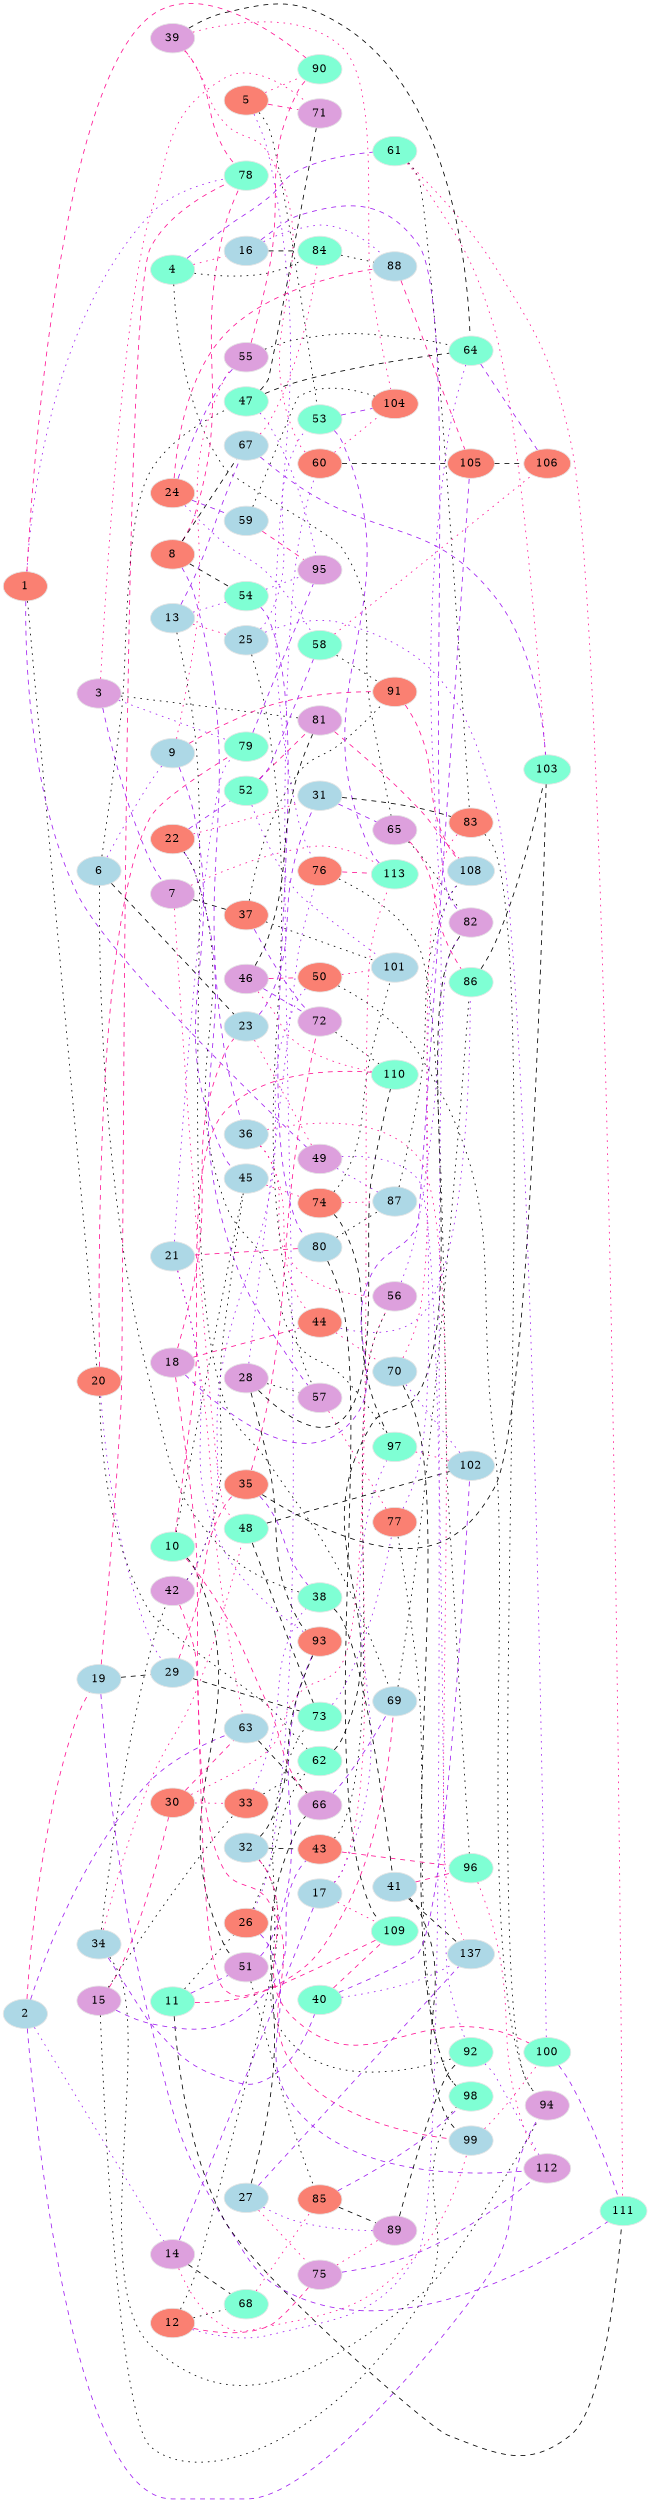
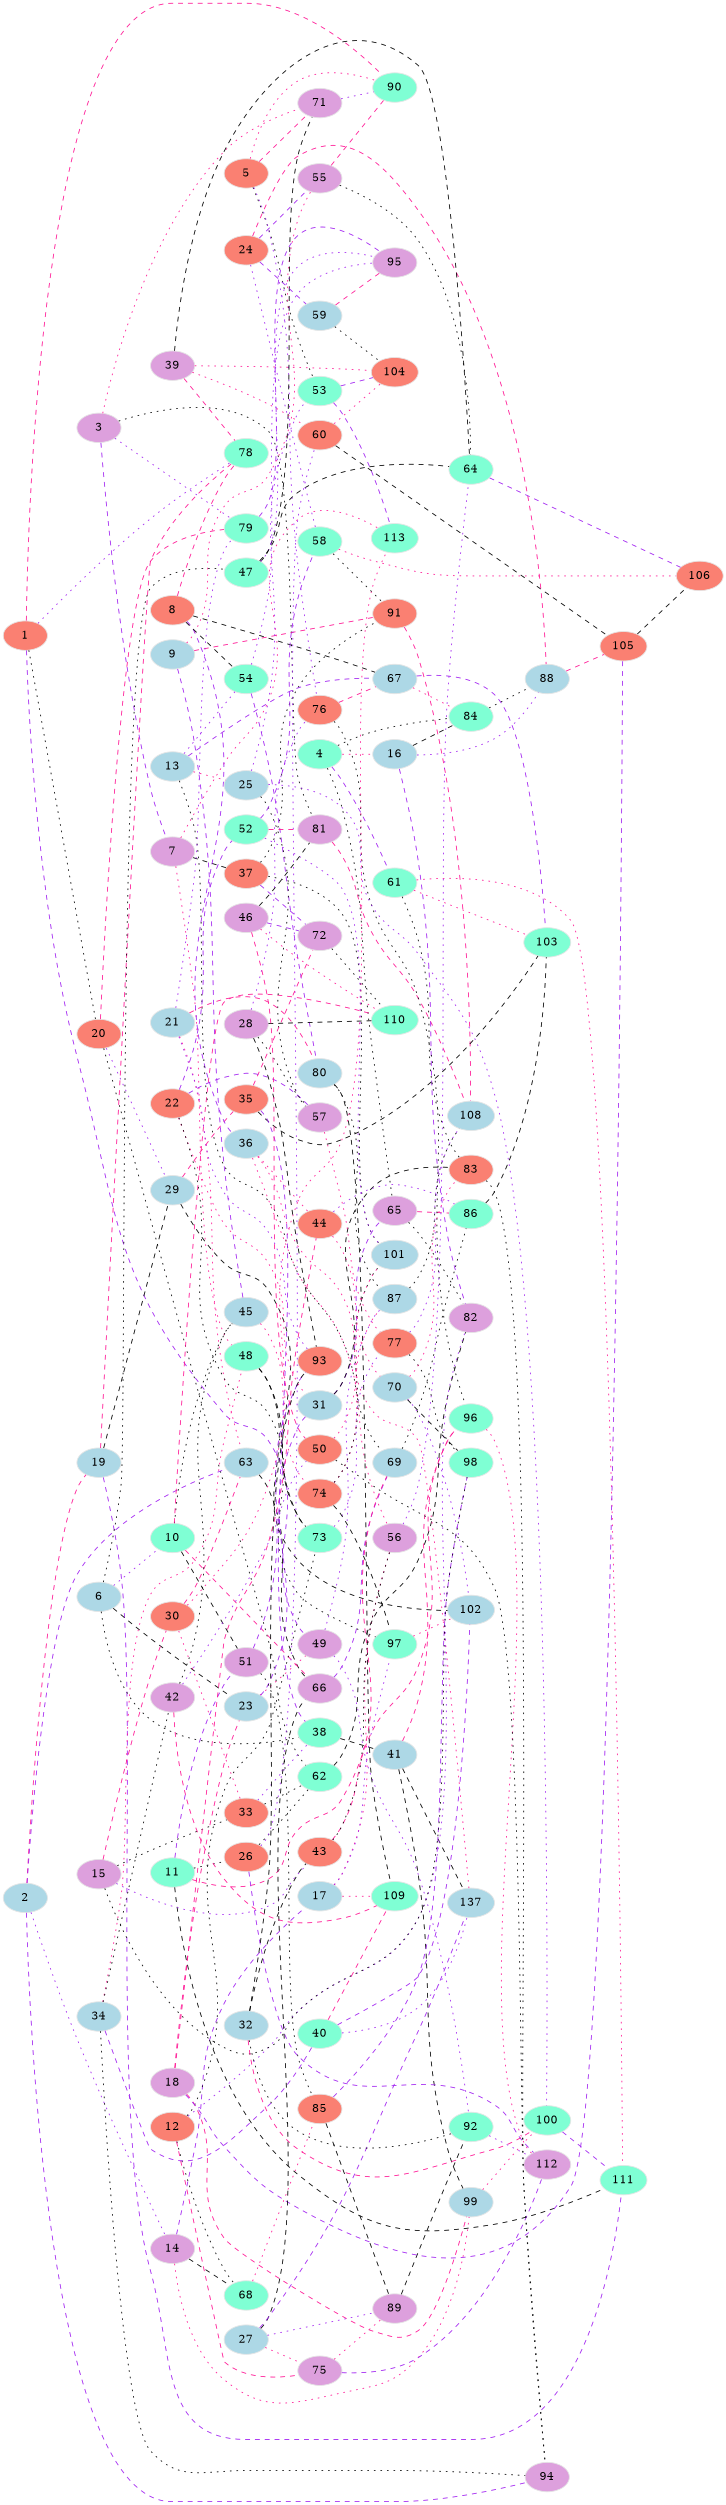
edge "90" -- "71": added
edge "9" -- "6": now "10" -- "6"
edge "76" -- "113": now "76" -- "67"
edge "43" -- "15": style dashed -> dotted
